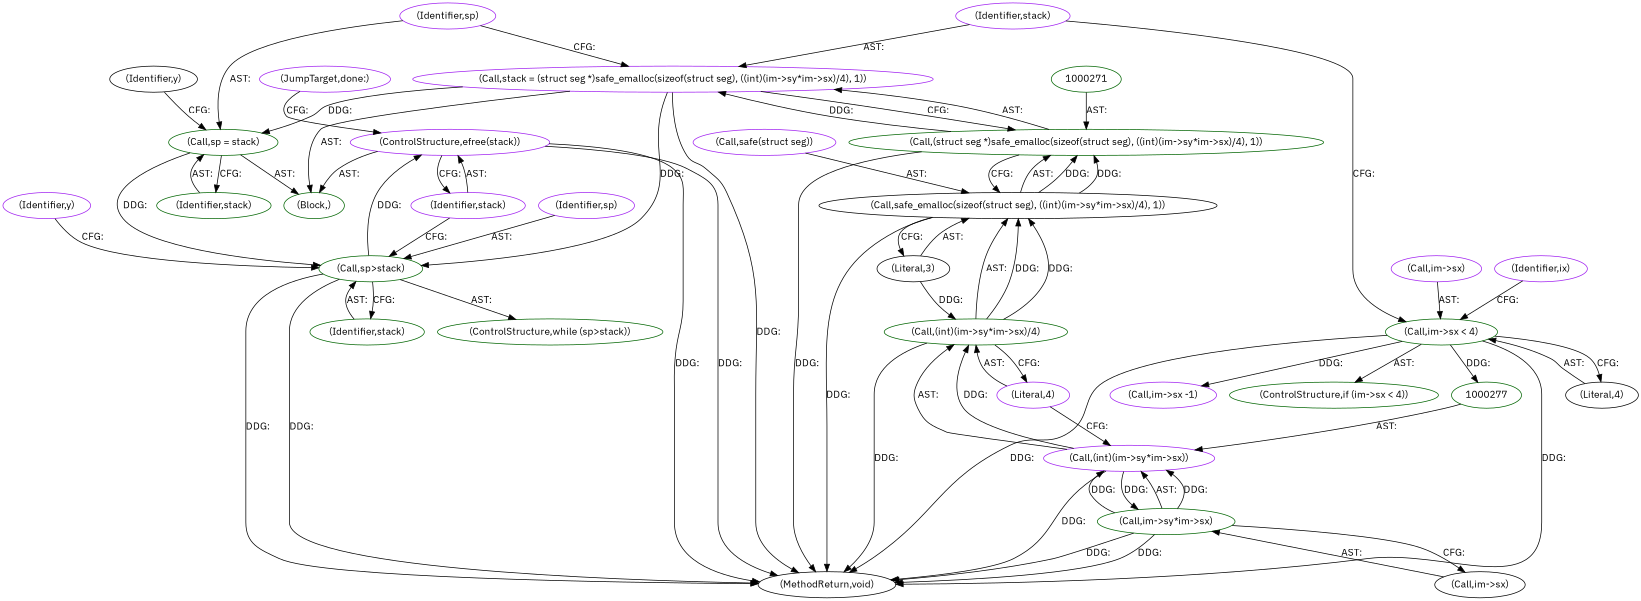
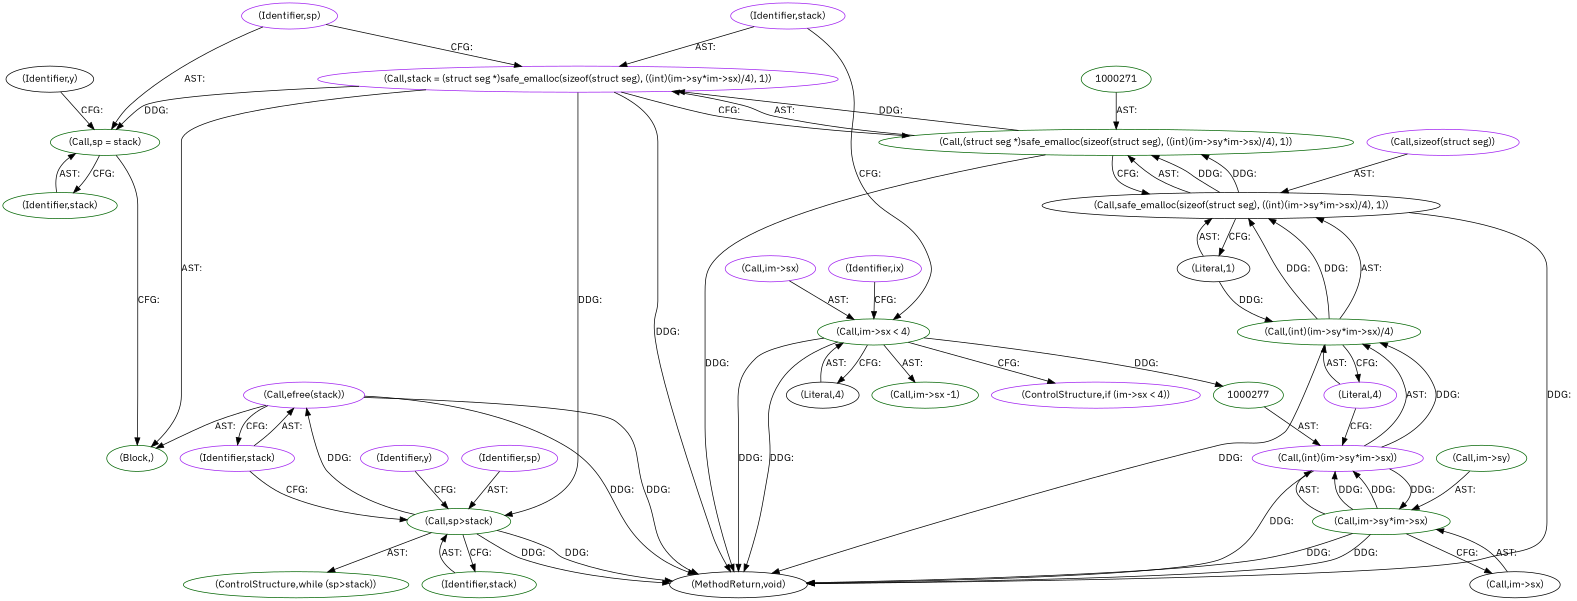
node "(JumpTarget,done:)": removed
node "(ControlStructure,efree(stack))": label "(ControlStructure,efree(stack))" -> "(Call,efree(stack))"
node "(Call,safe(struct seg))": label "(Call,safe(struct seg))" -> "(Call,sizeof(struct seg))"
edge "(Call,sp = stack)" -> "(Block,)": label "AST: " -> "CFG: "
edge "(Call,sp = stack)" -> "(Call,sp>stack)": removed, label "DDG:"
node "(Literal,3)": label "(Literal,3)" -> "(Literal,1)"
edge "(Call,im->sx < 4)" -> "(Call,im->sx -1)": label "DDG: " -> "AST: "
edge "(Call,im->sx < 4)" -> "(ControlStructure,if (im->sx < 4))": label "AST: " -> "CFG: "
node "(Call,im->sx -1)": color purple -> darkgreen
node "(ControlStructure,if (im->sx < 4))": color darkgreen -> purple
node "(Call,im->sy)": added
